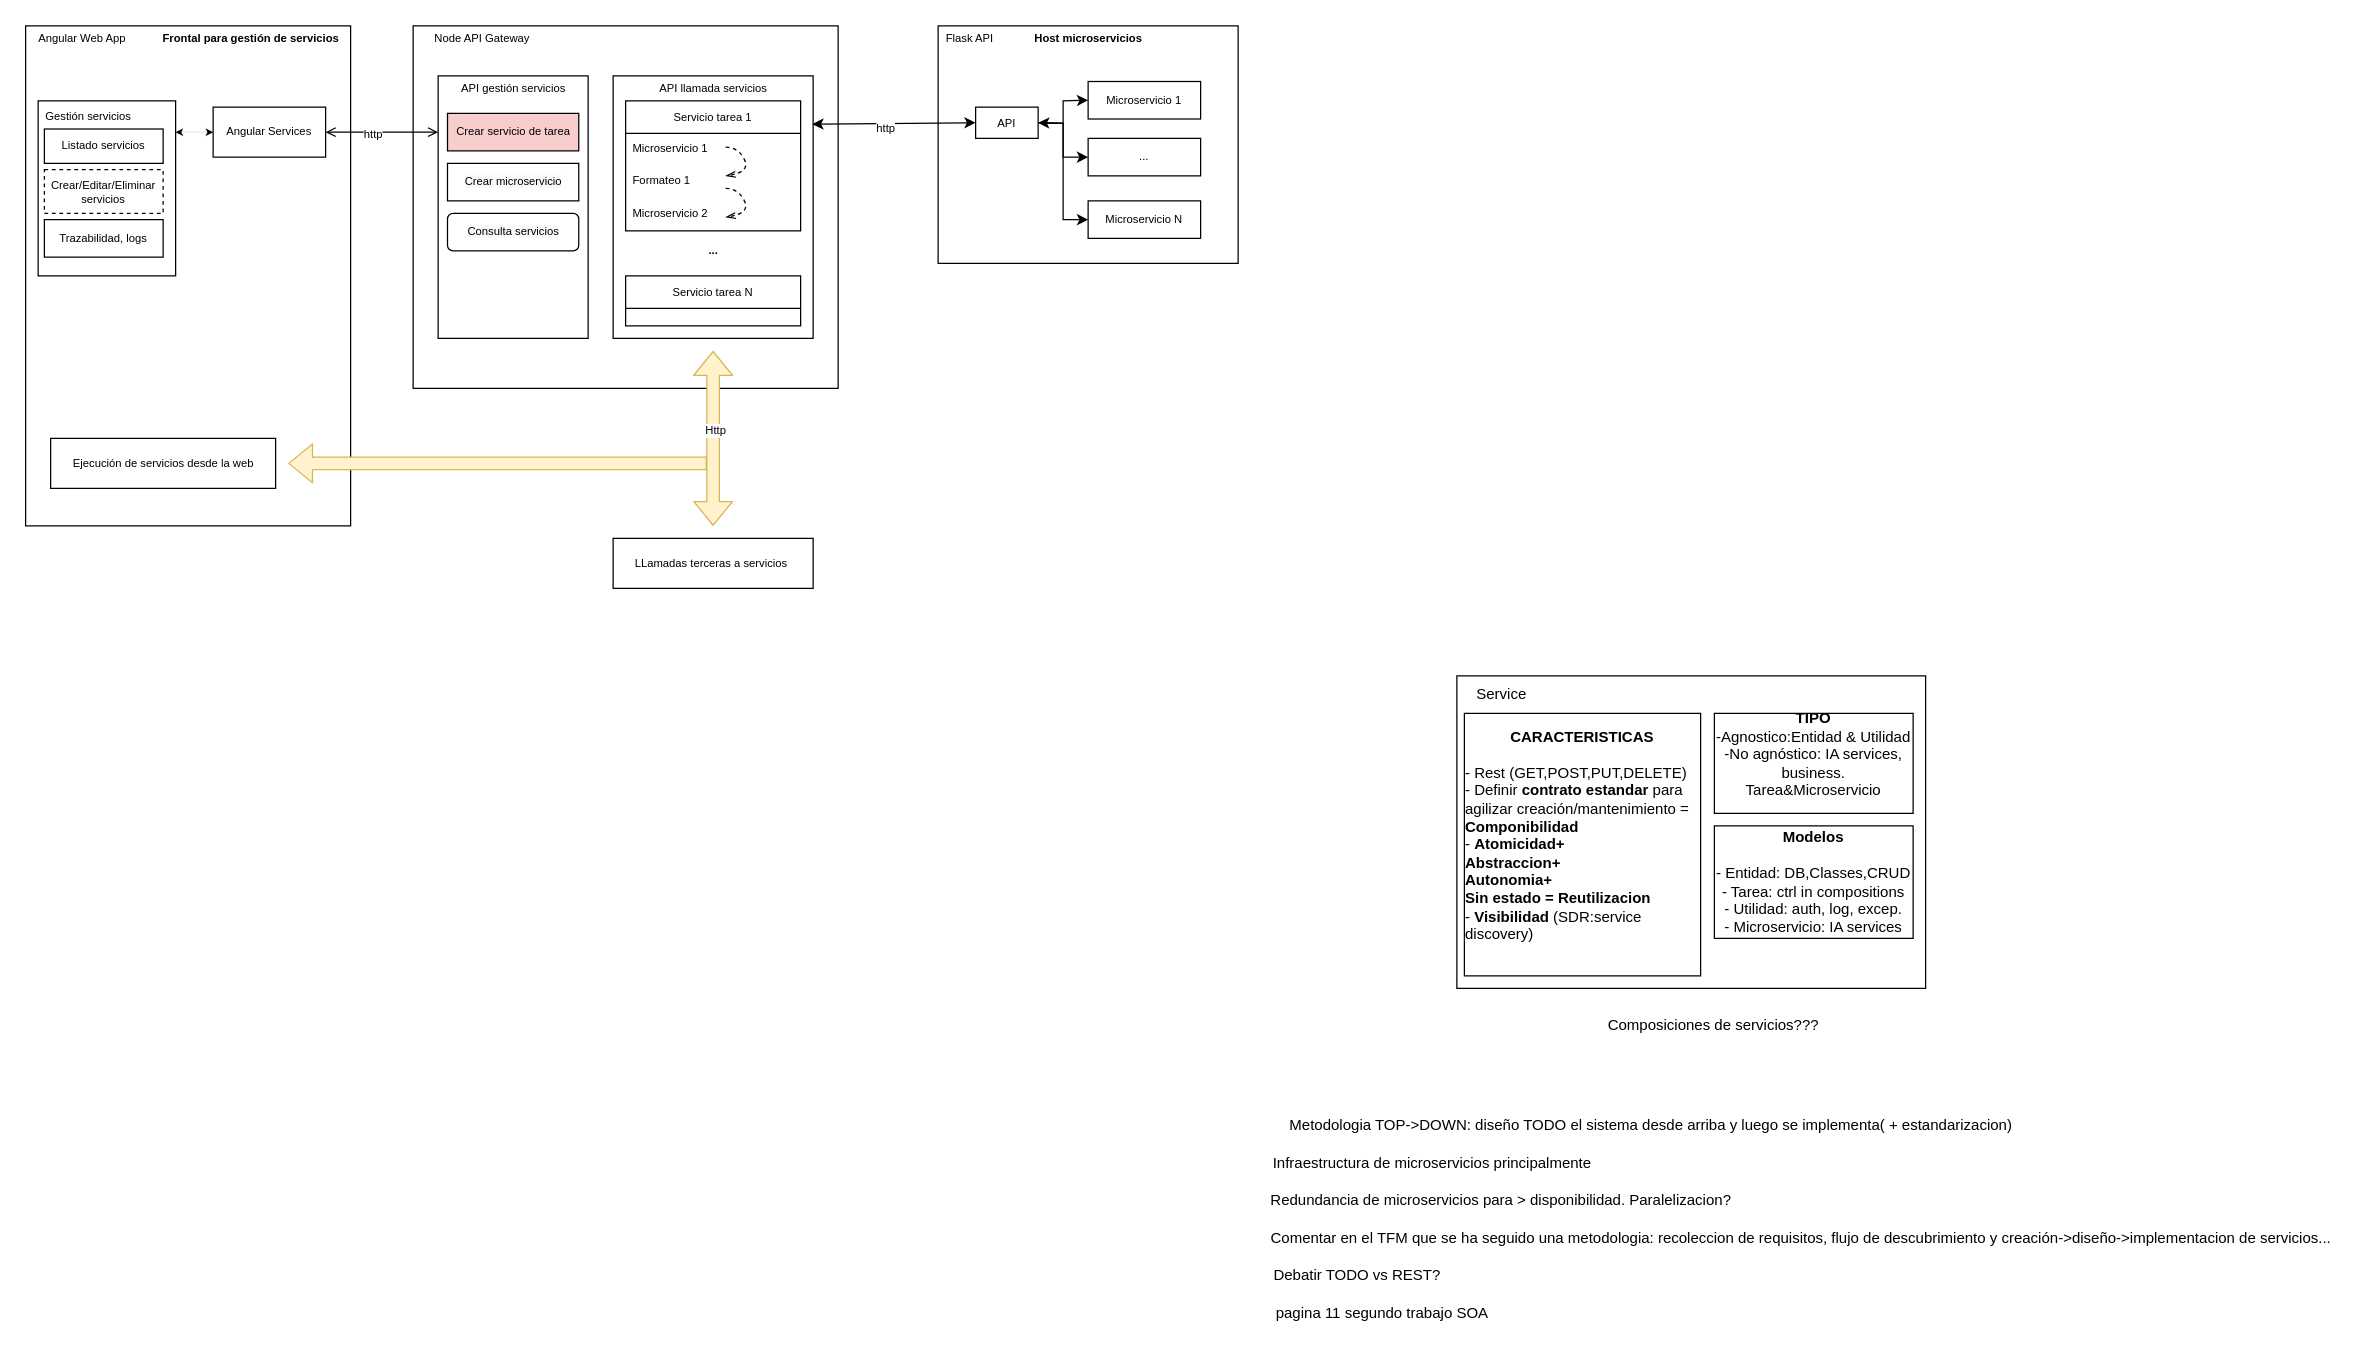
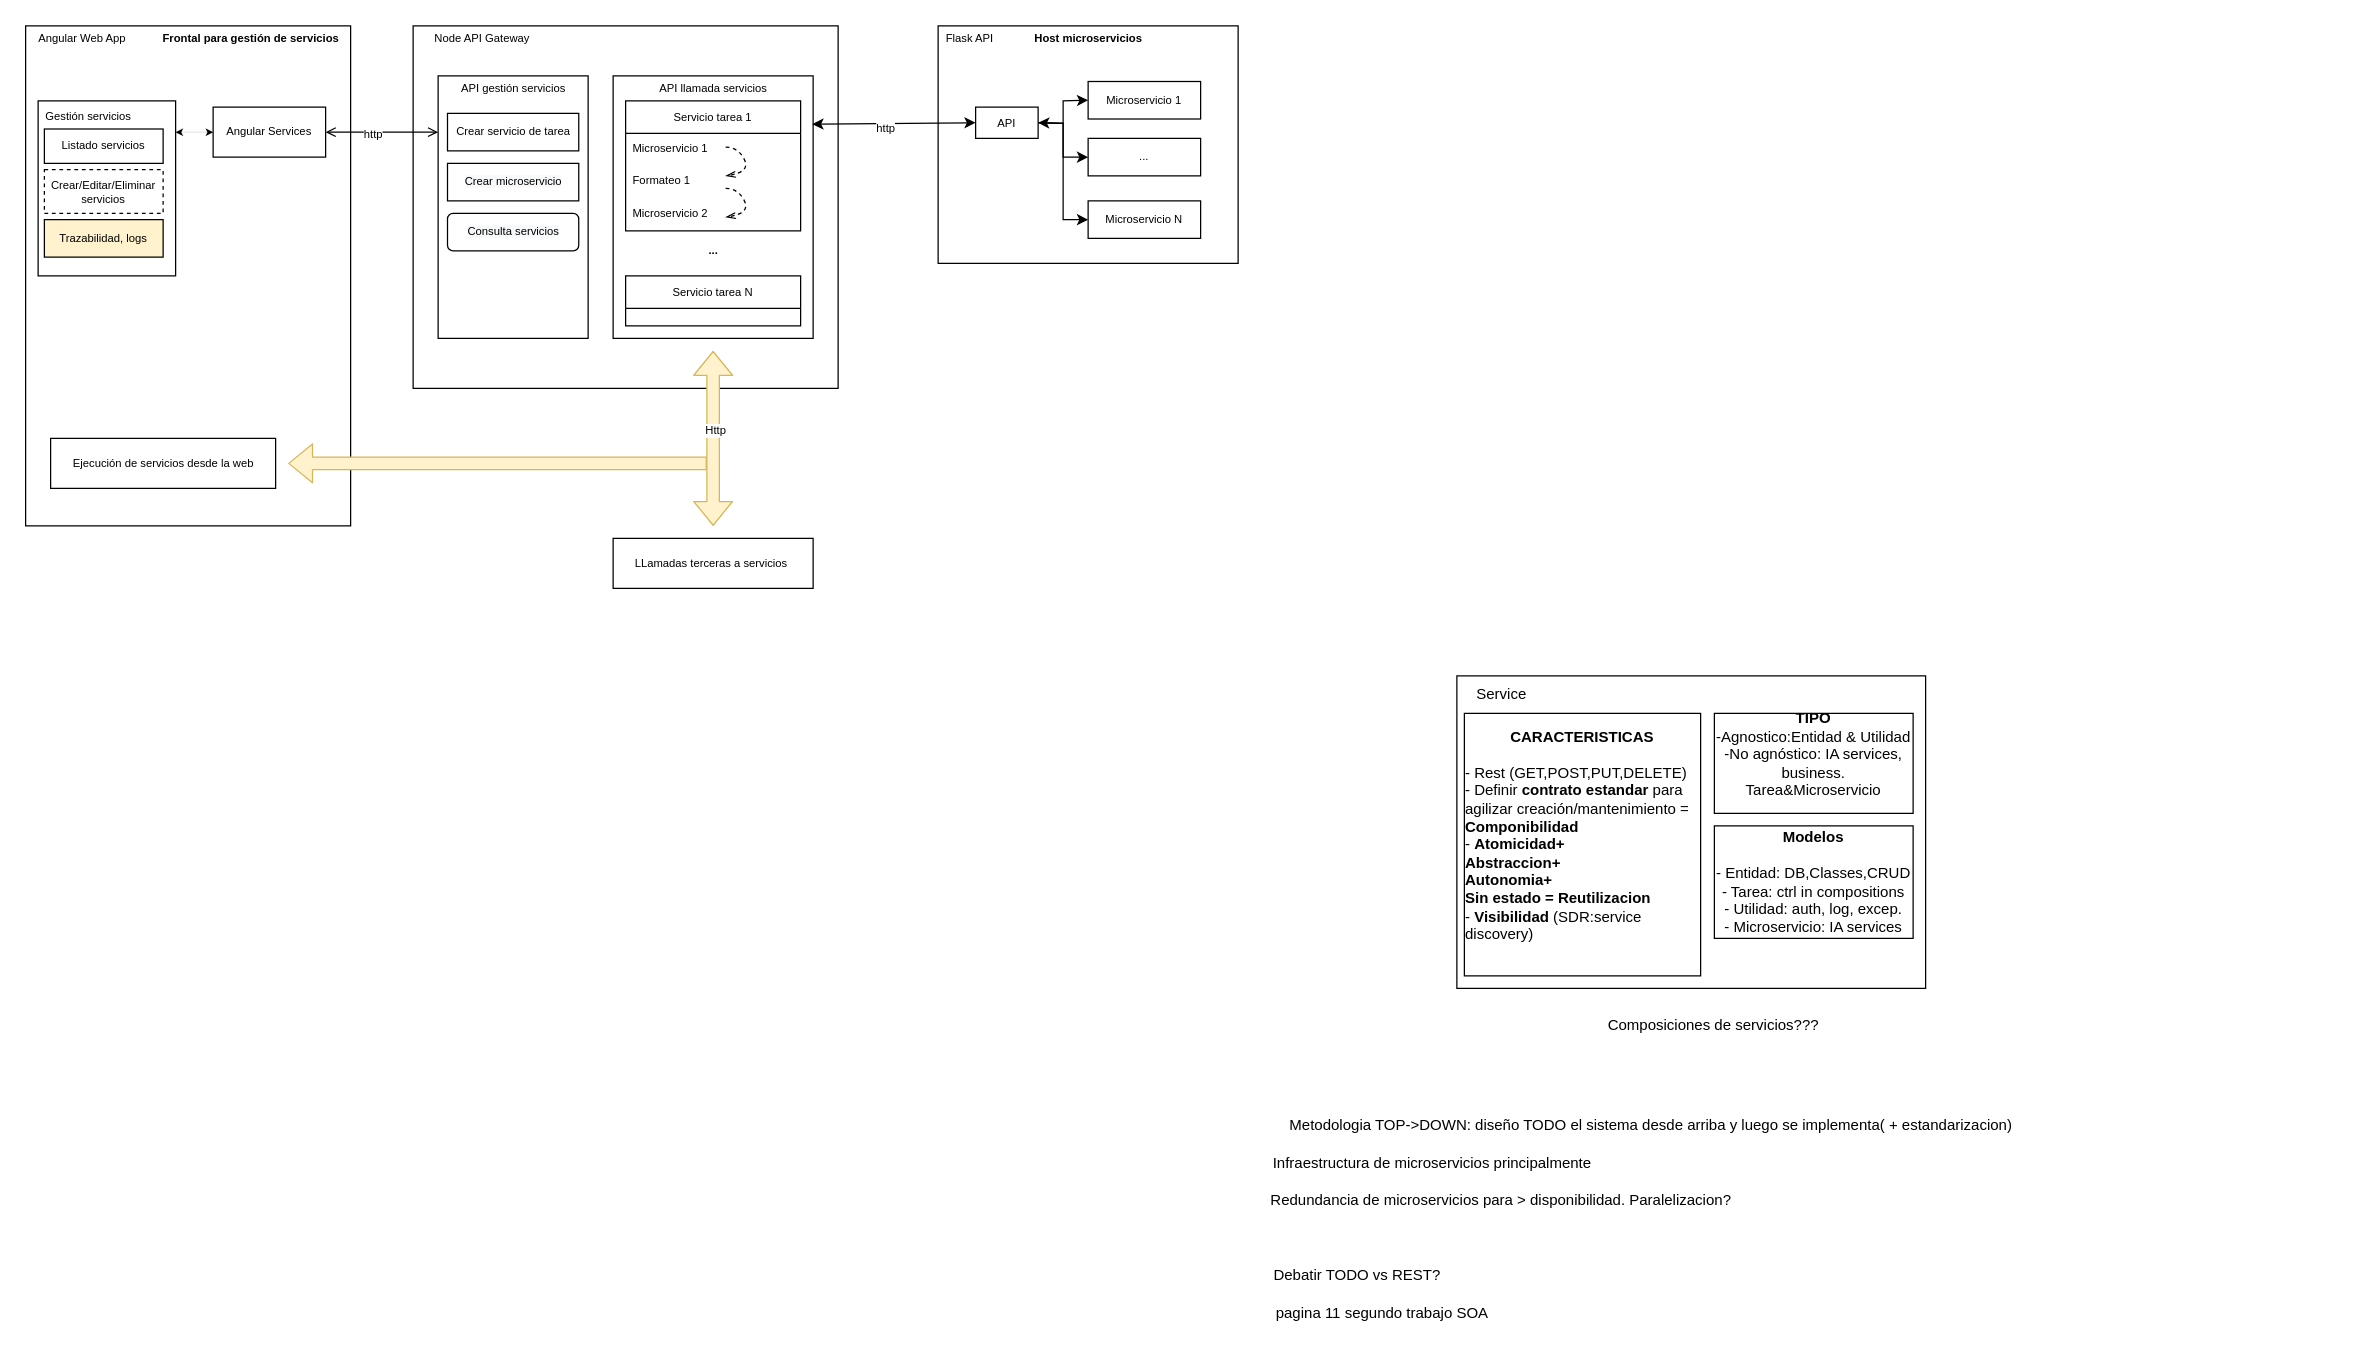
node "Crear servicio de tarea": fillcolor #f8cecc -> #ffffff
node "Trazabilidad, logs": fillcolor #ffffff -> #fff2cc
node "Comentar en el TFM que se ha seguido una metodologia: recoleccion de requisitos, flujo de descubrimiento y creación->diseño->implementacion de servicios...": removed
